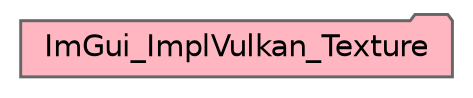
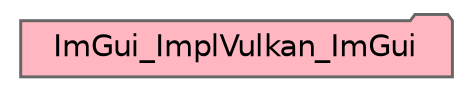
node "ImGui_ImplVulkan_Texture": label "ImGui_ImplVulkan_Texture" -> "ImGui_ImplVulkan_ImGui"
